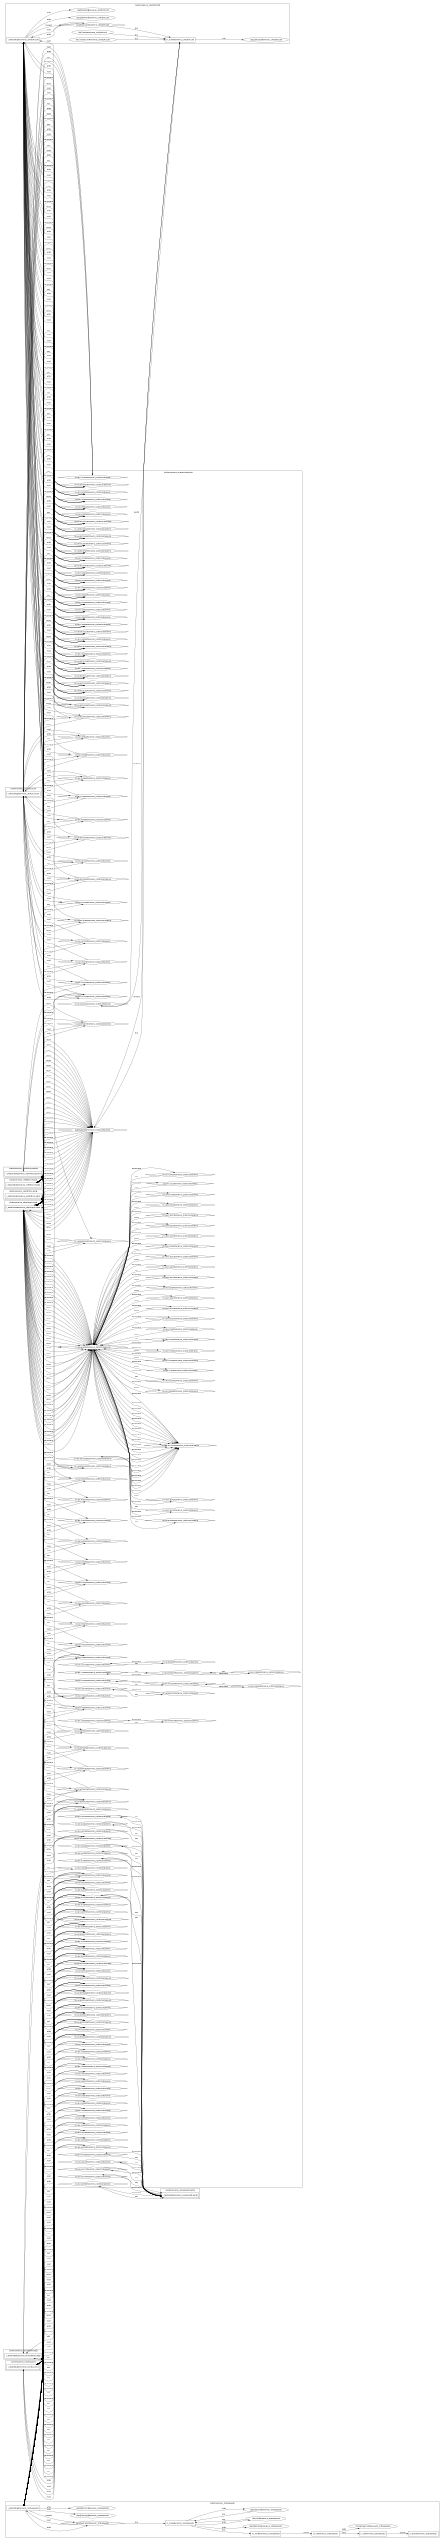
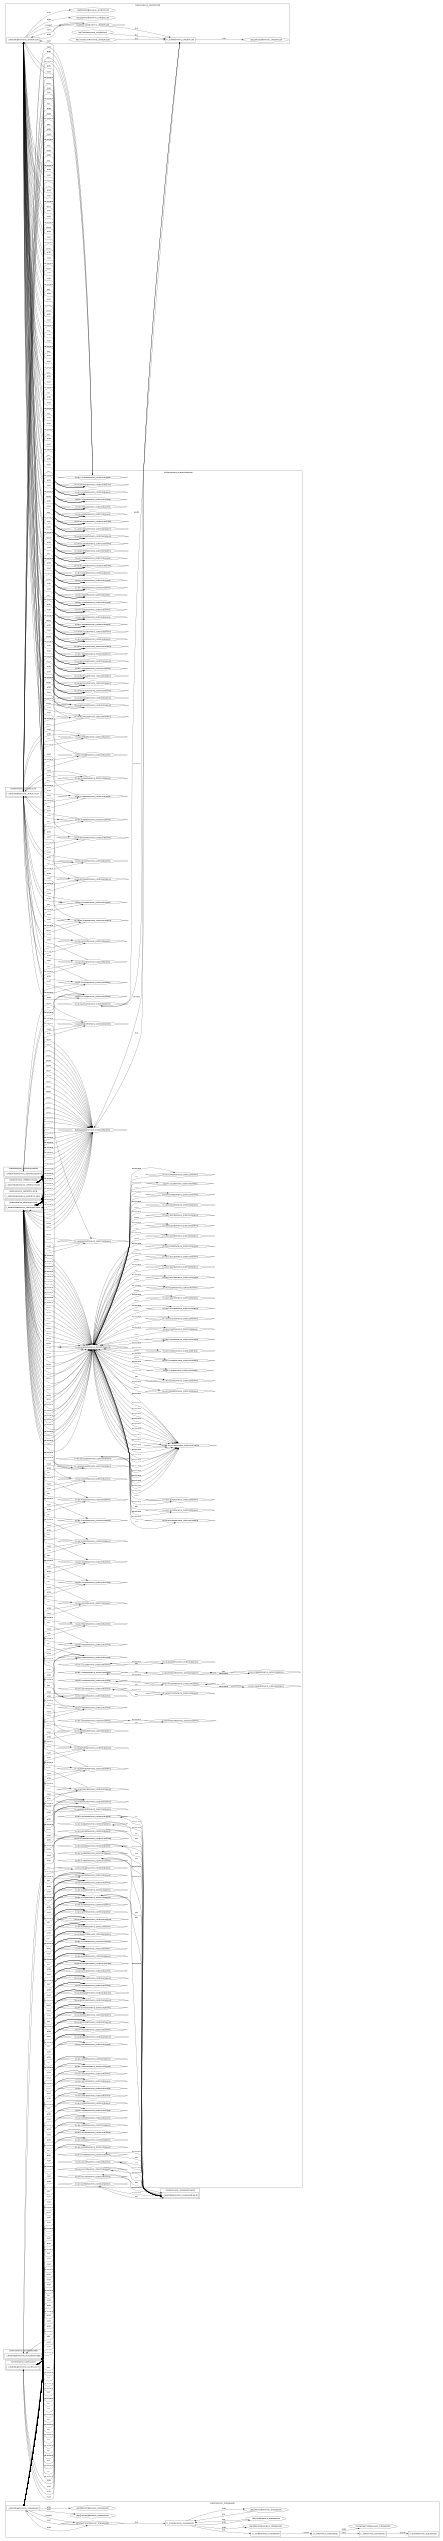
edge "1_fwatchdog#ServerID_2347d2f455dd" -> "10.1.80.1:37078#ServerID_OuterContainerID": removed, label "write"
edge "1_fwatchdog#ServerID_6df85d7674-f2xxt" -> "10.1.80.1:36952#ServerID_OuterContainerID": added, label "RESPONSE"
node "10.1.80.1:39568#ServerID_OuterContainerID": removed
